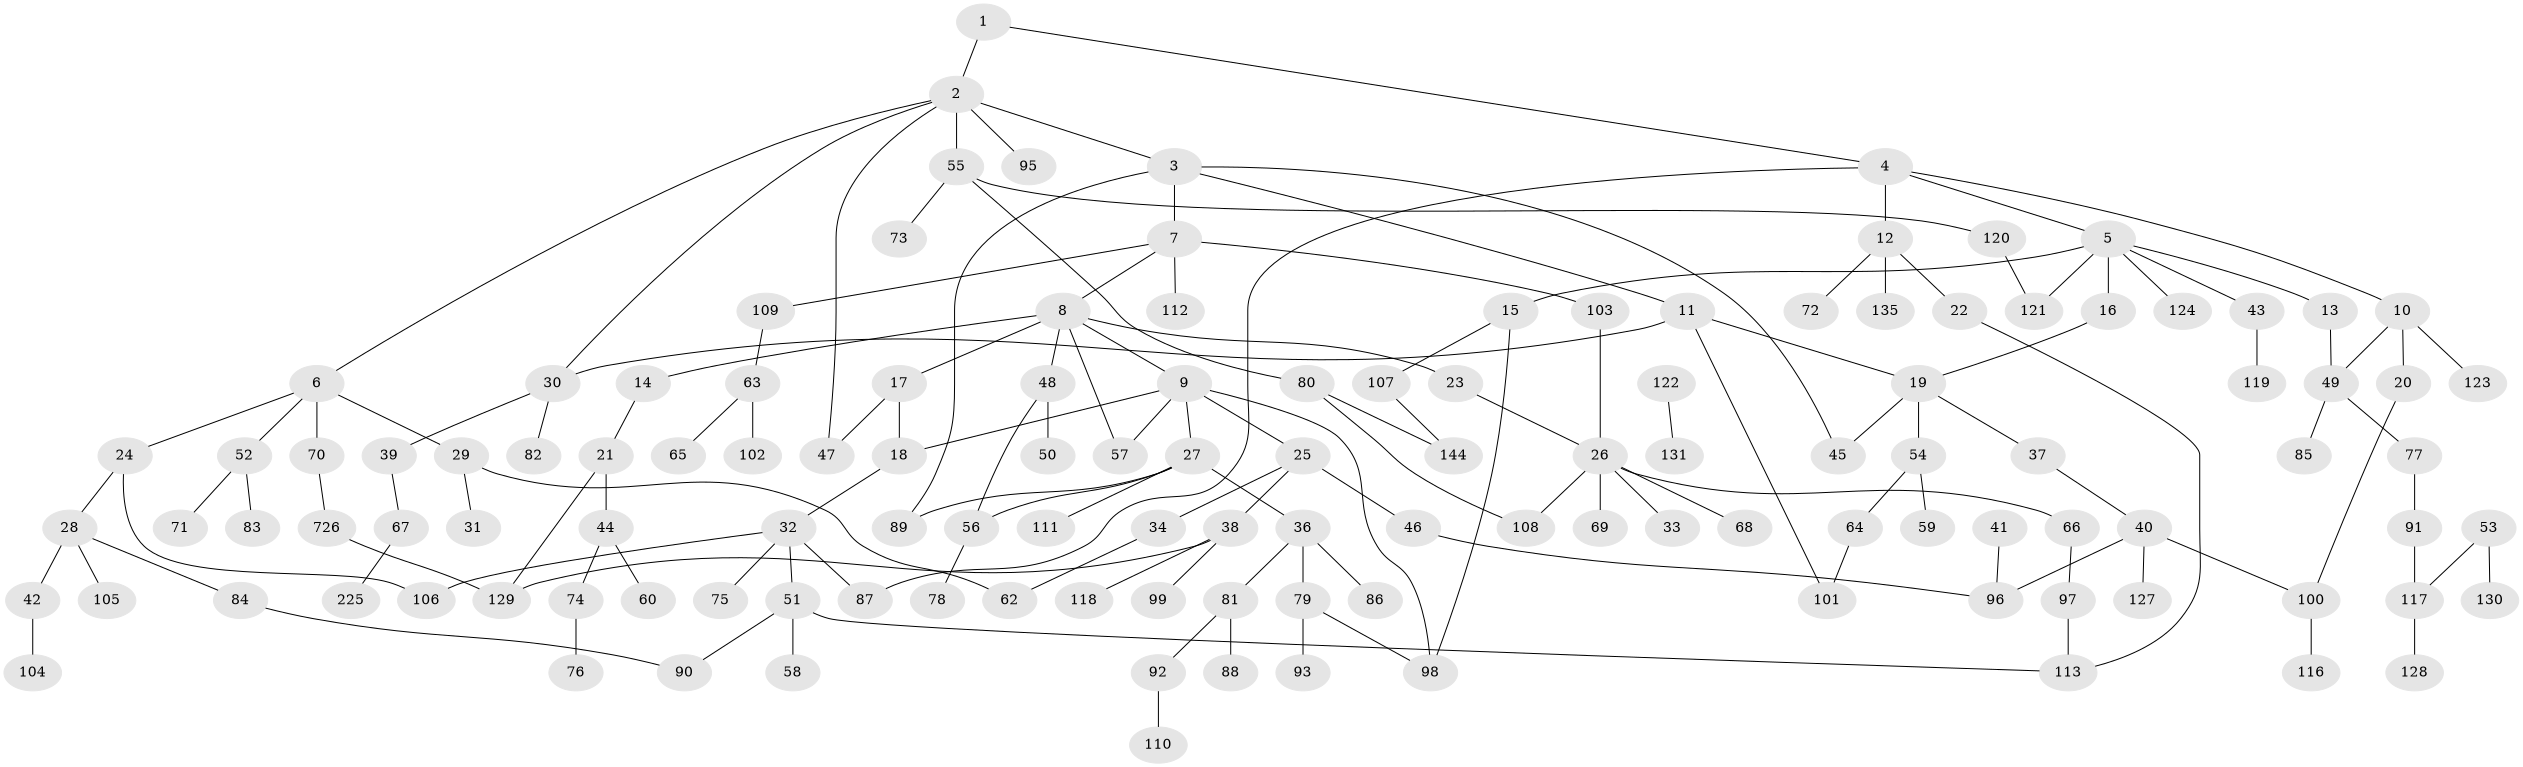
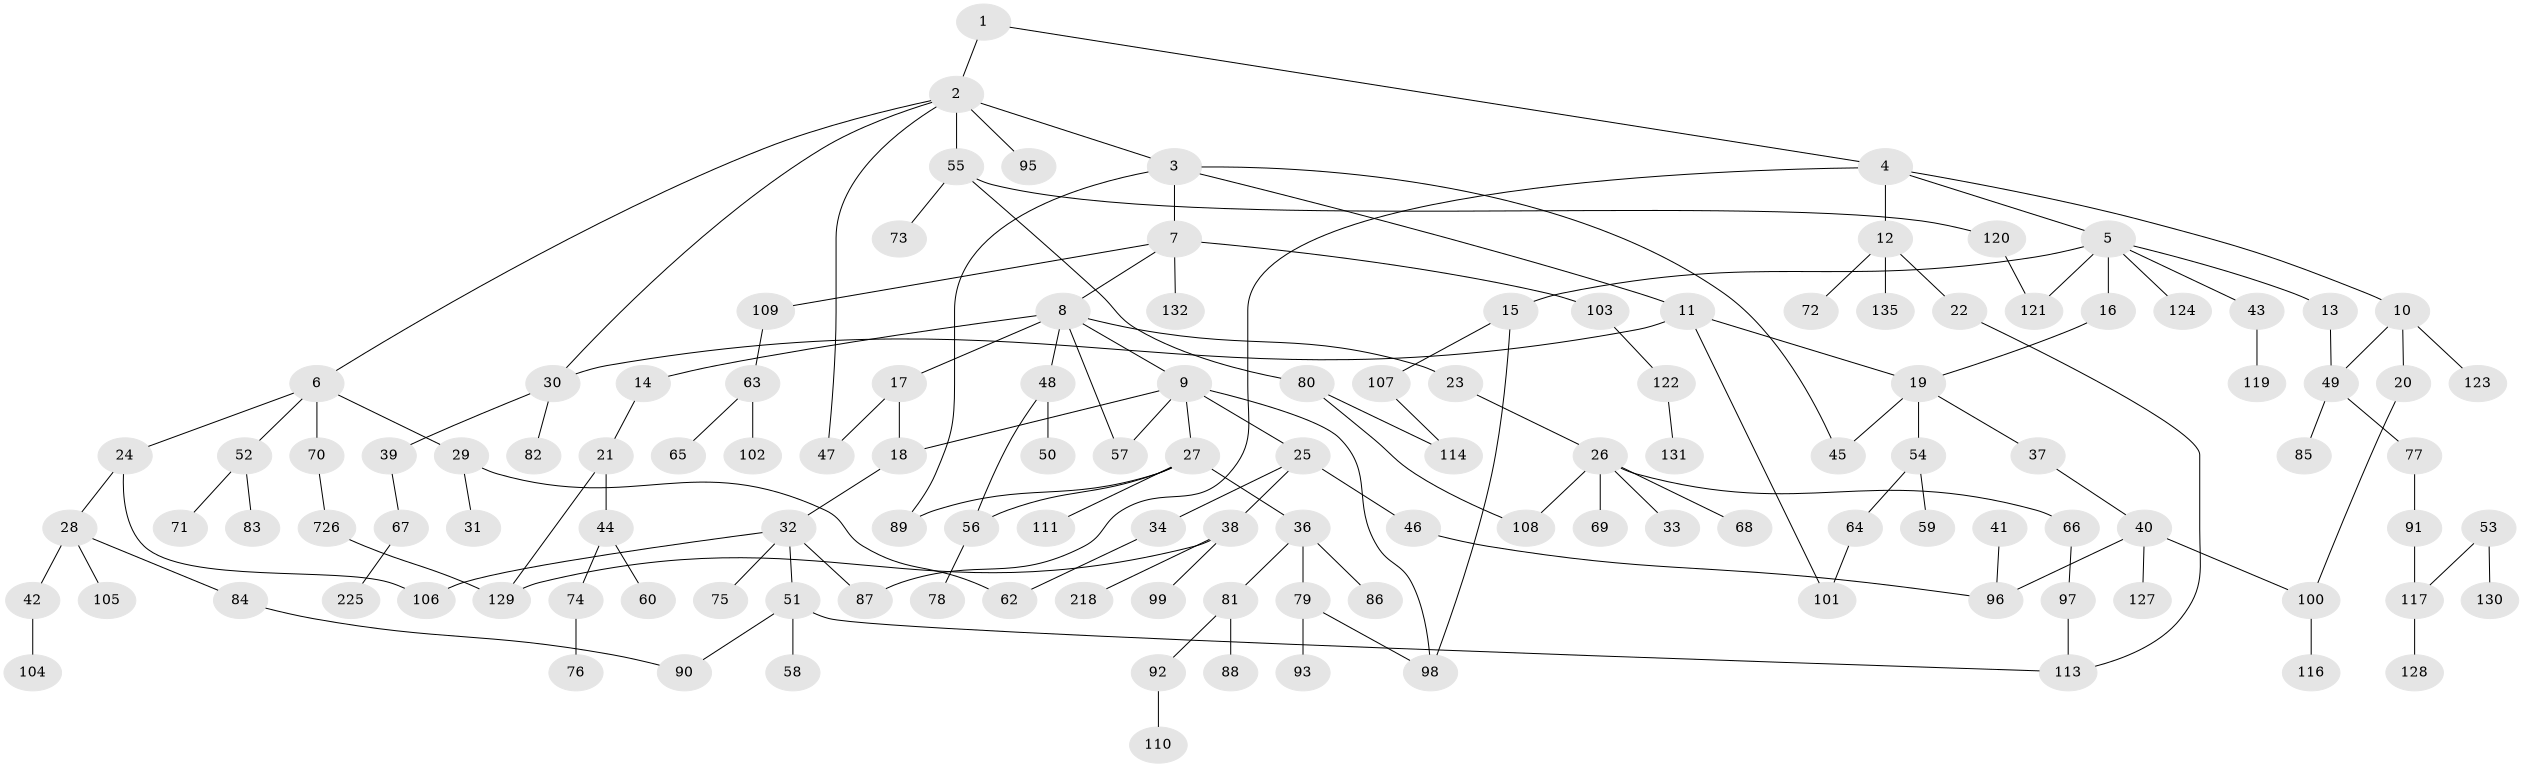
node "112": label "112" -> "132"
edge "103" -- "26": now "103" -- "122"
node "144": label "144" -> "114"
node "118": label "118" -> "218"
